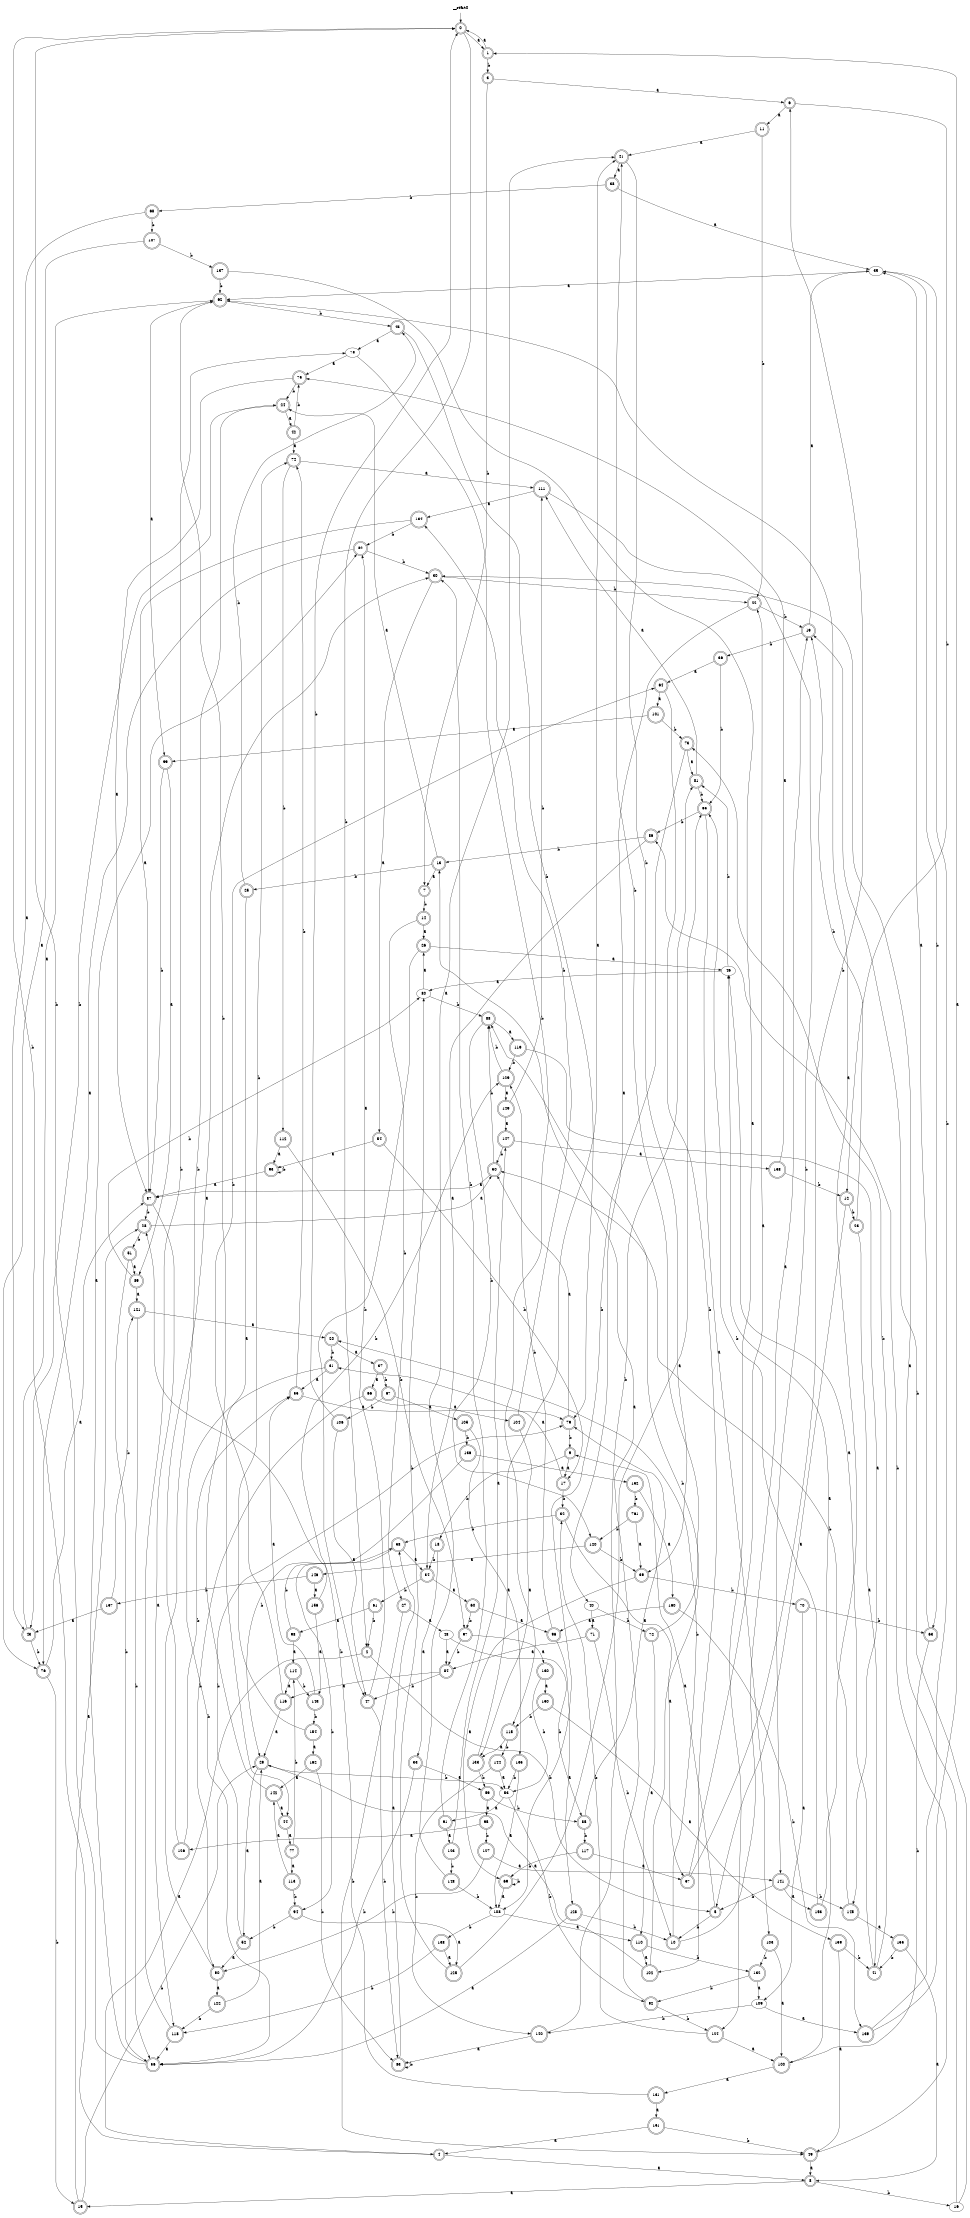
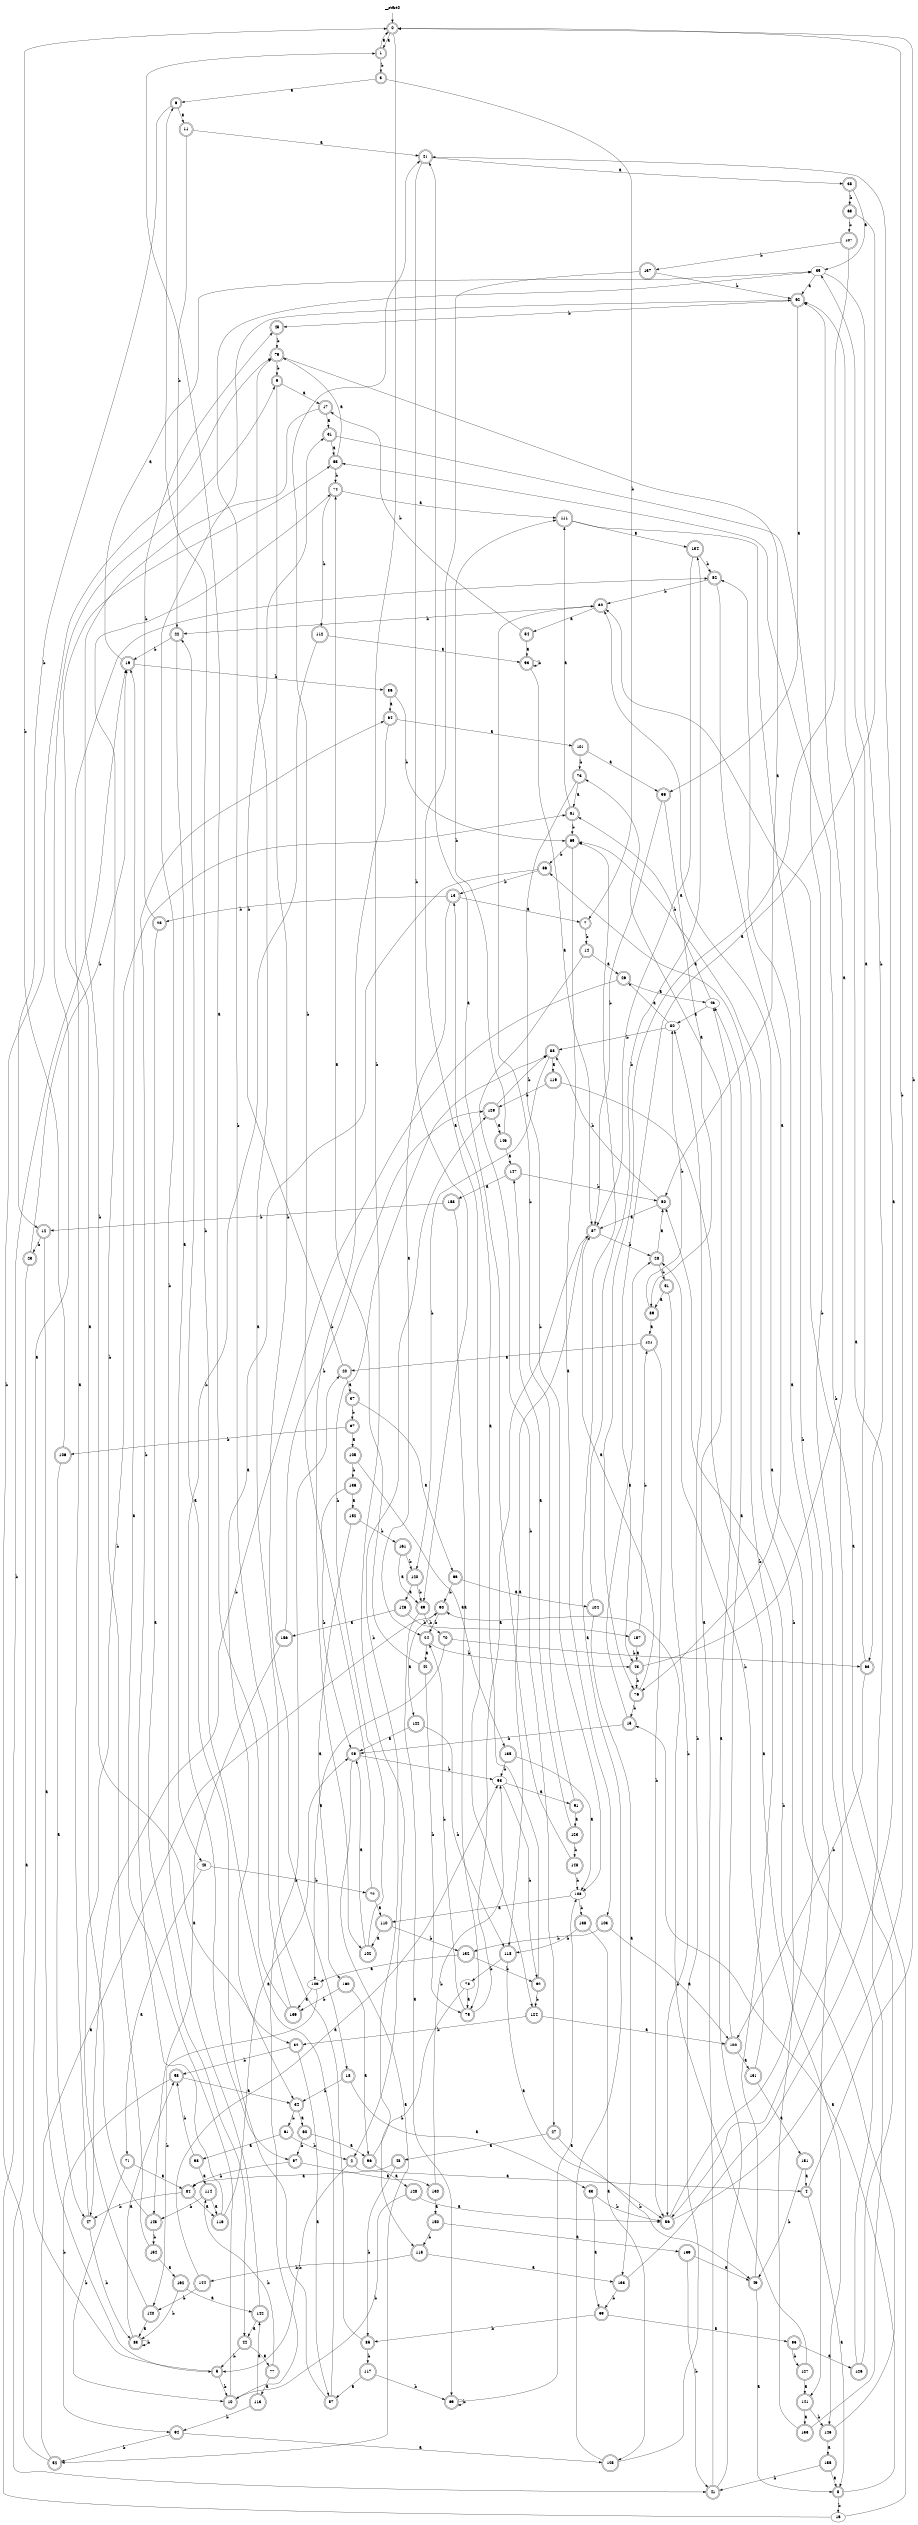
edge "45" -> "78": removed, label "a"
edge "41" -> "73": label "b" -> "a"
node "761": label "761" -> "161"
node "48": shape ellipse -> doublecircle
edge "141" -> "5": now "44" -> "5"
